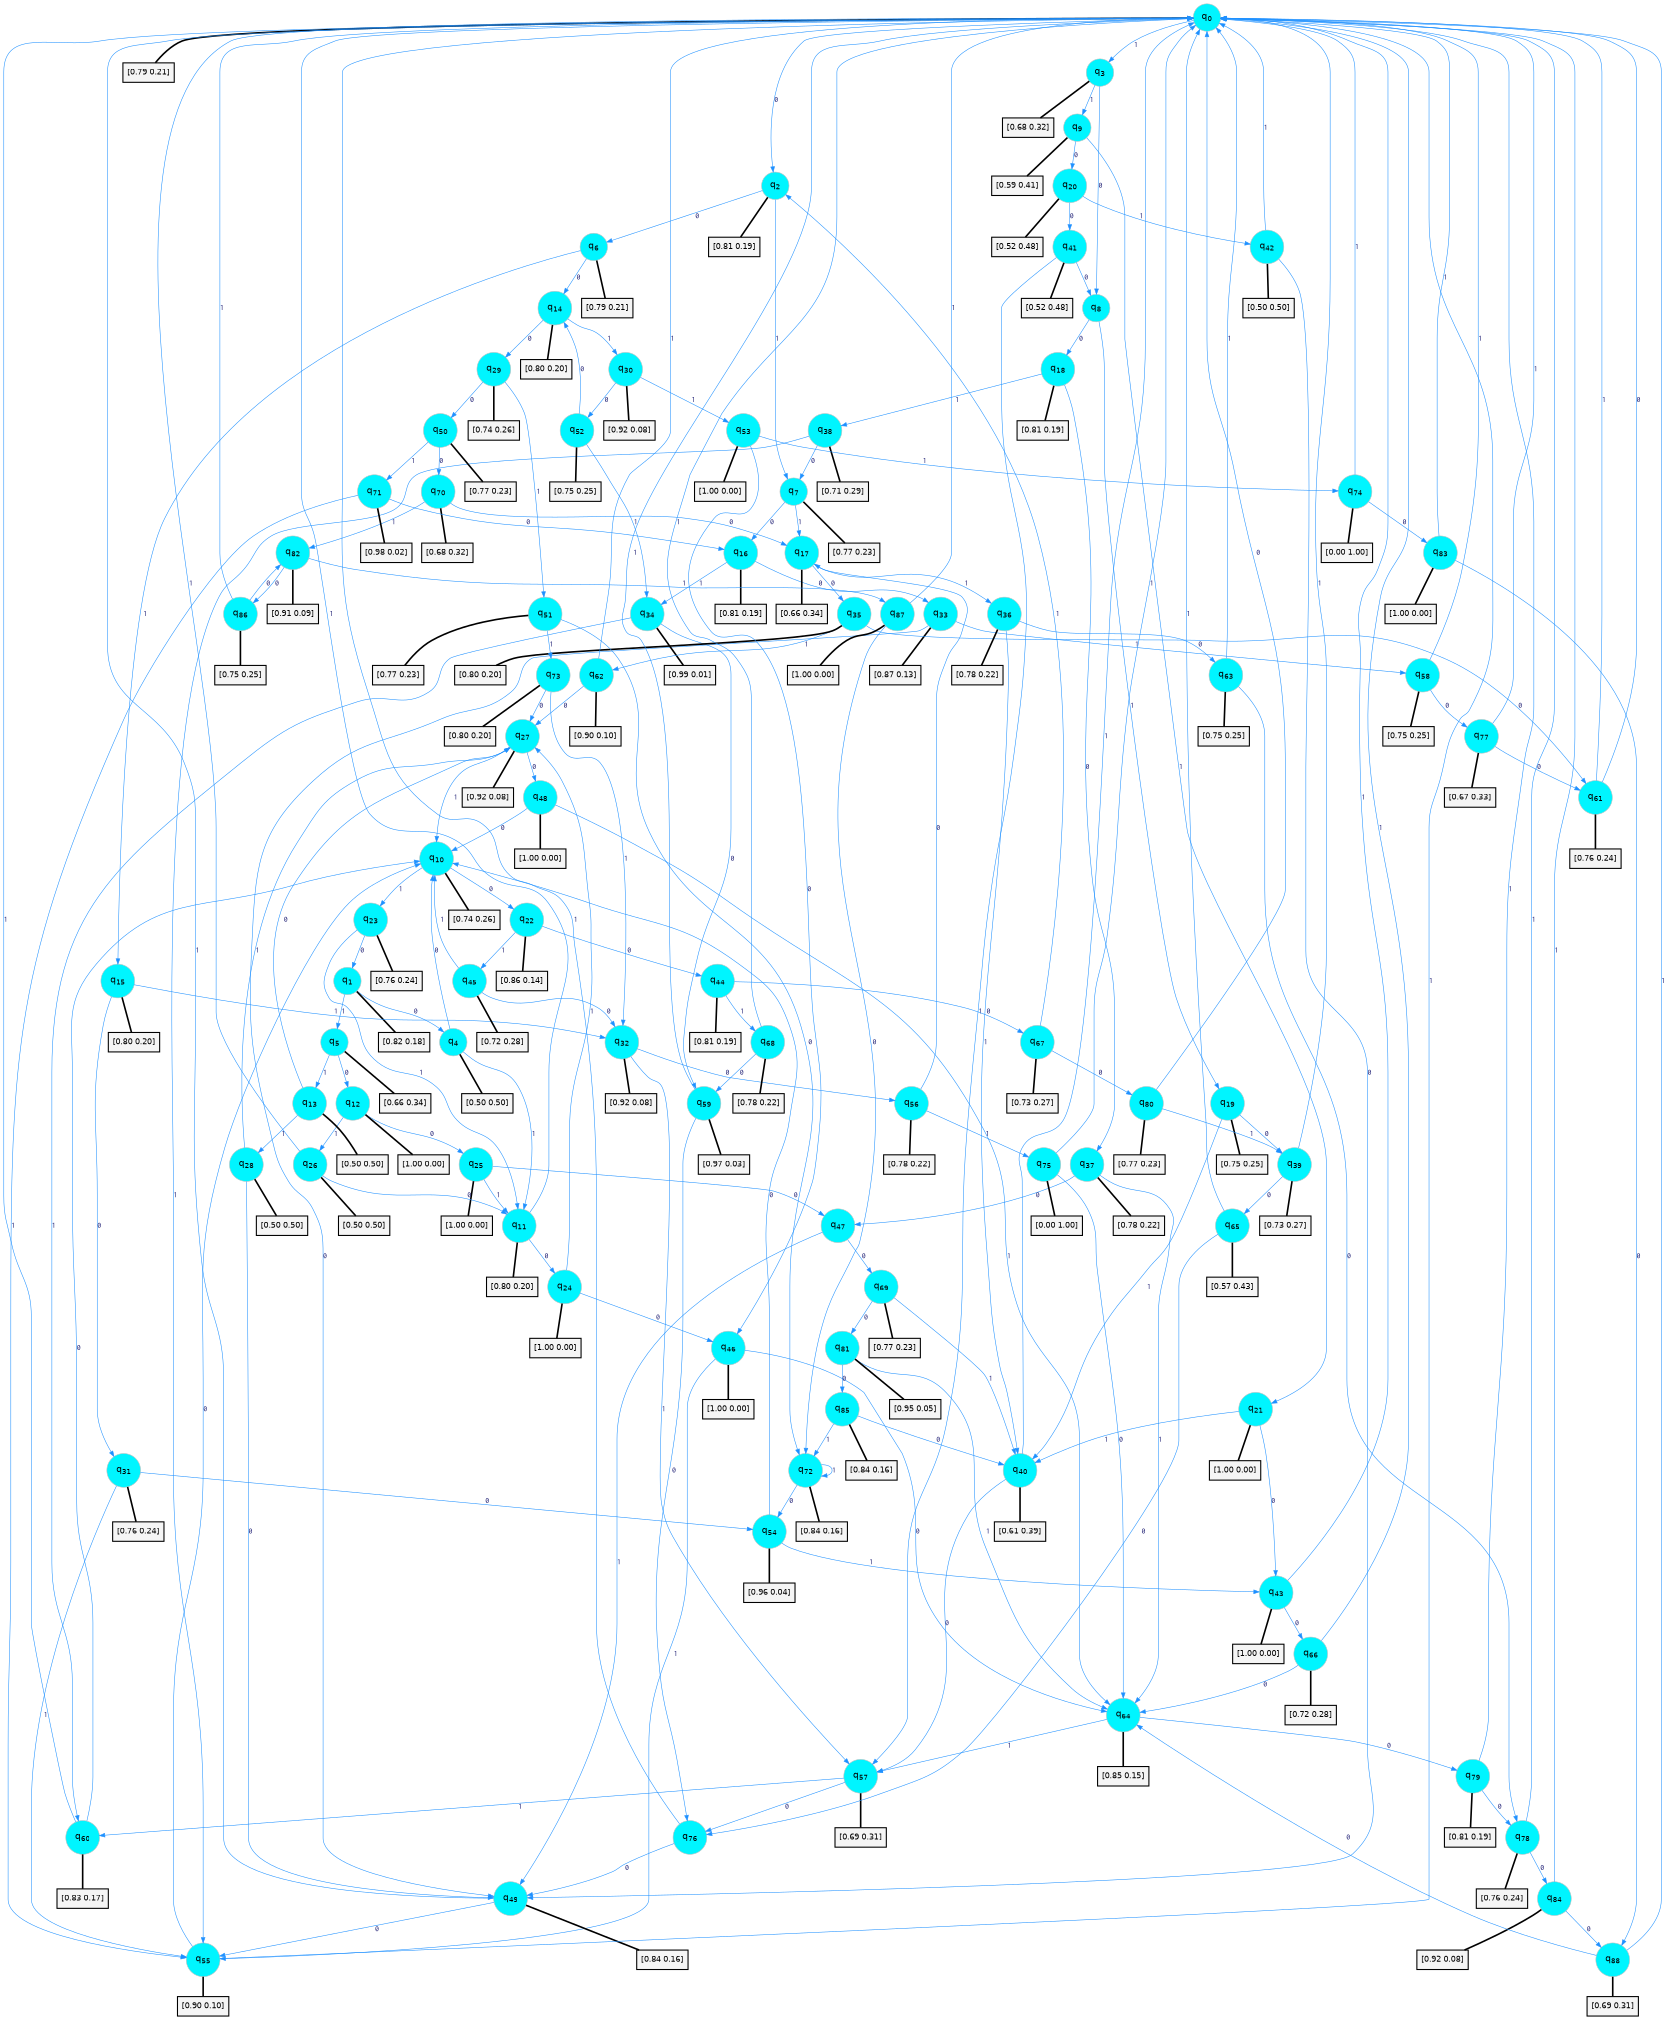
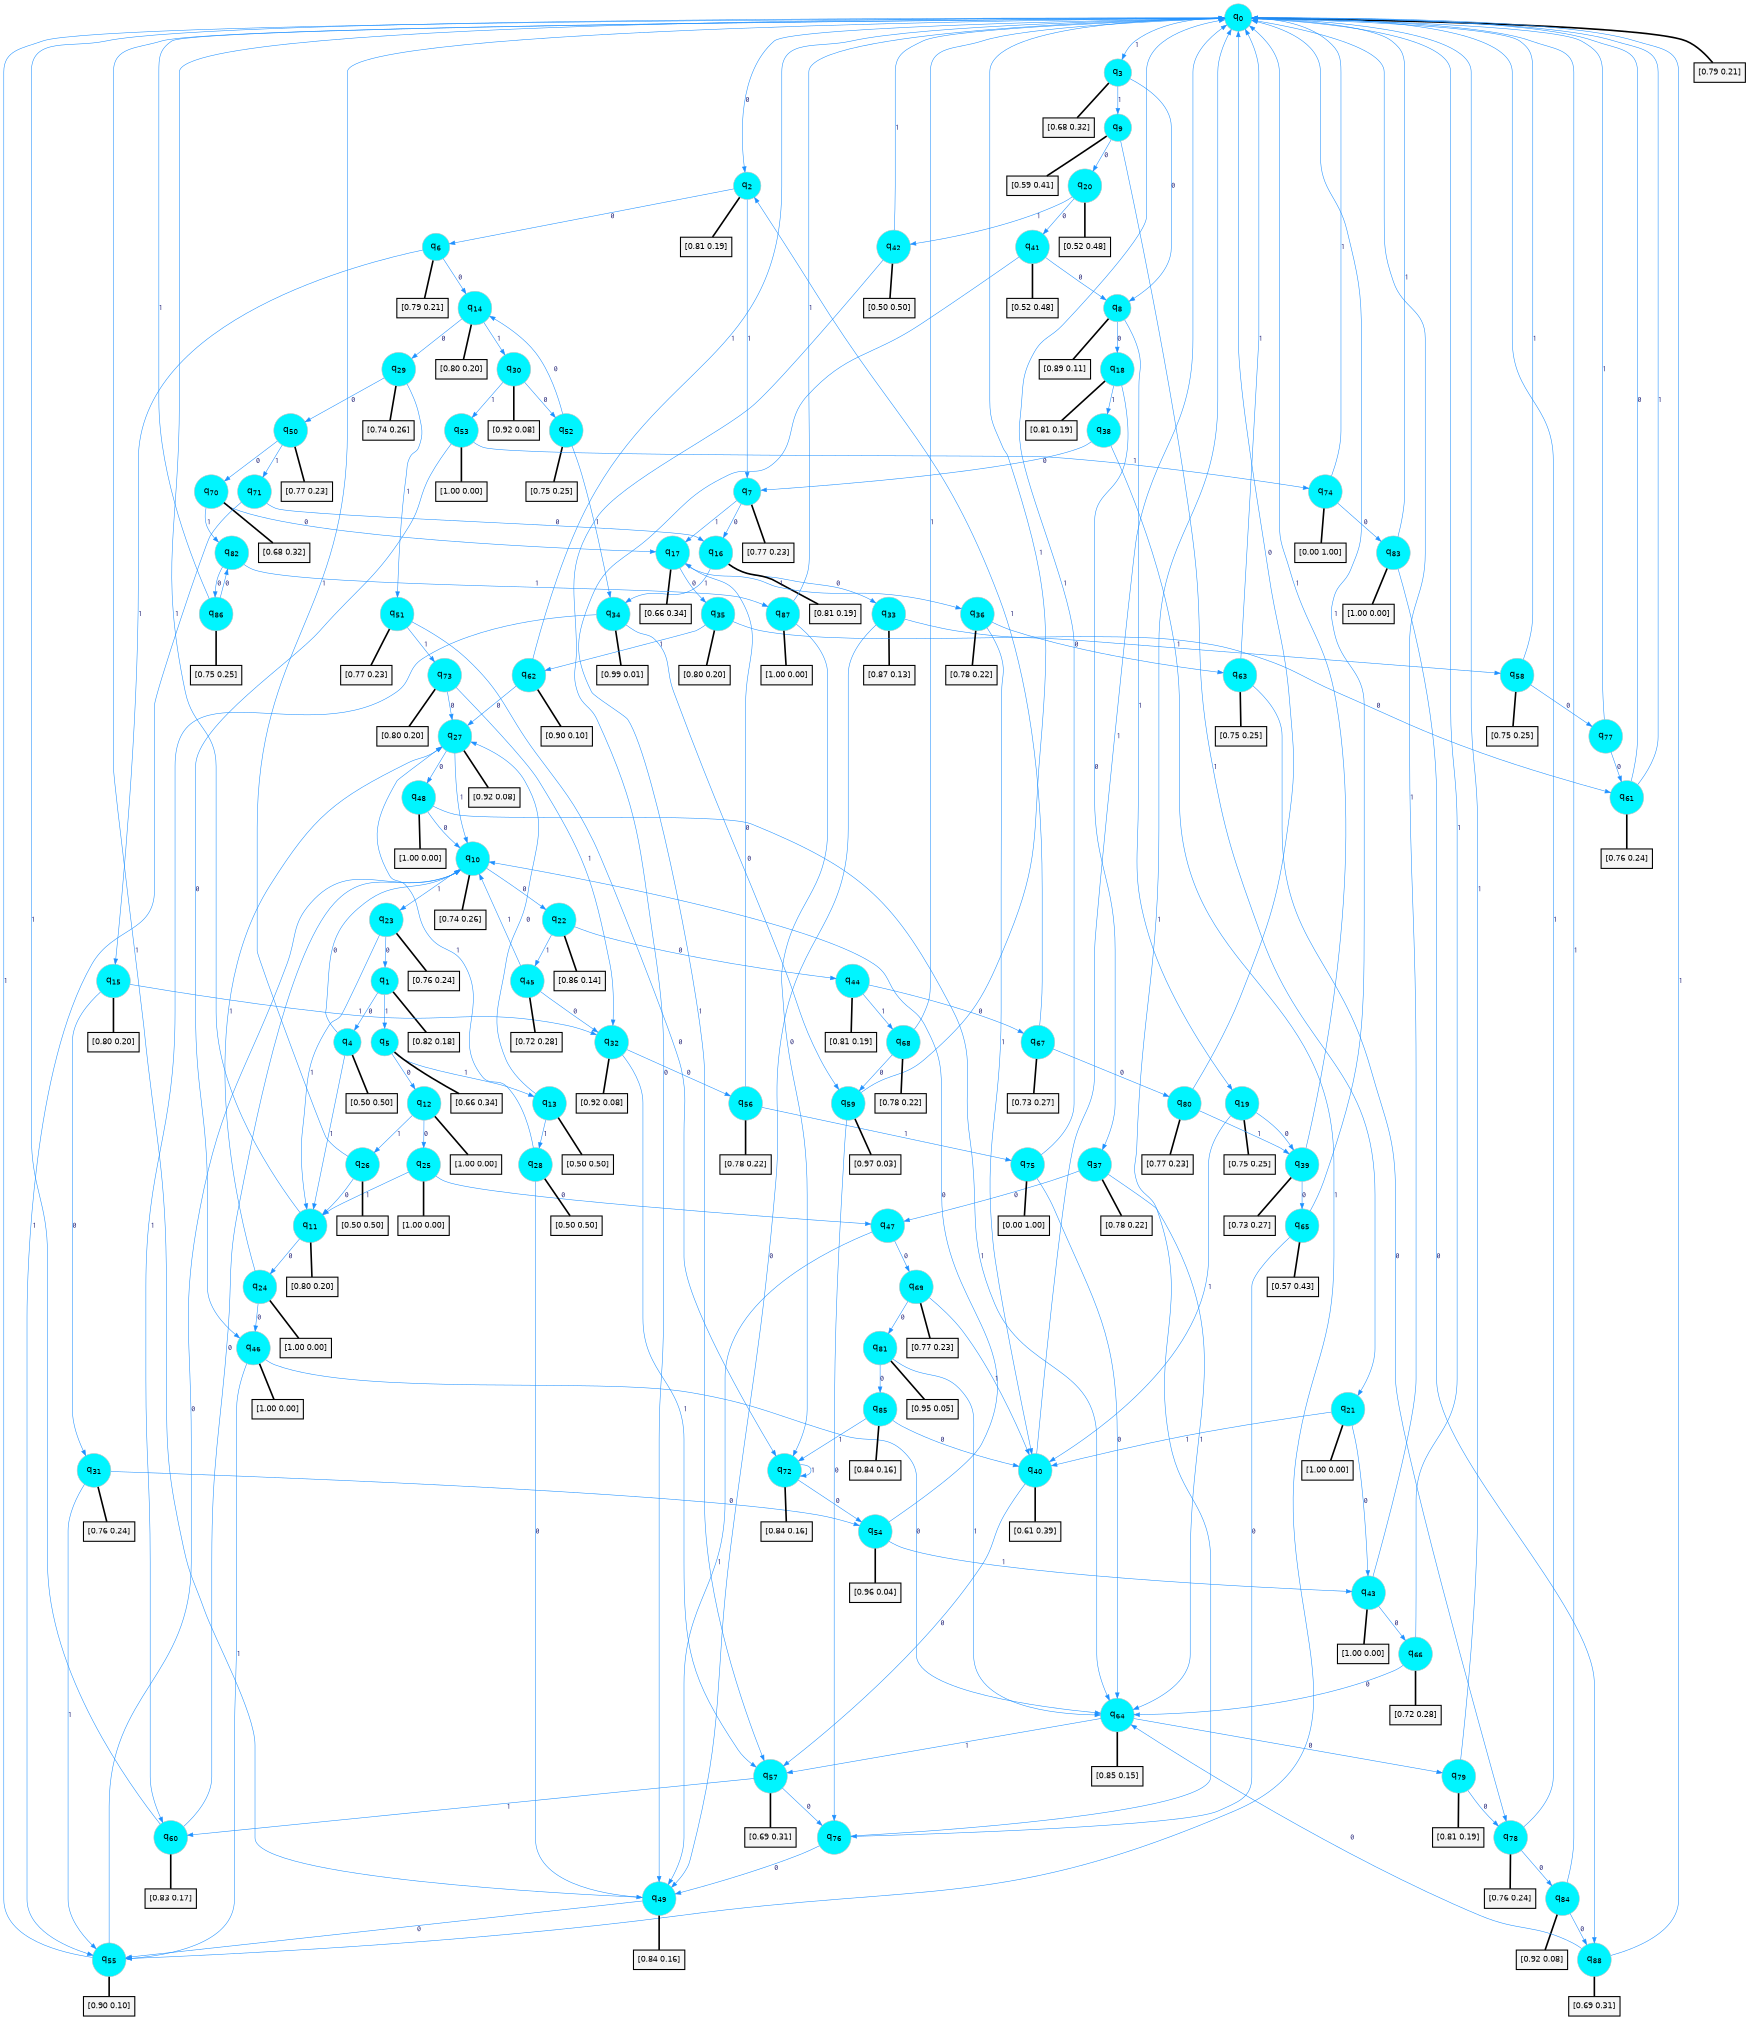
node "[0.89 0.11]": added
node "[0.71 0.29]": removed
node "[0.98 0.02]": removed
node "[0.91 0.09]": removed
node "[0.67 0.33]": removed
